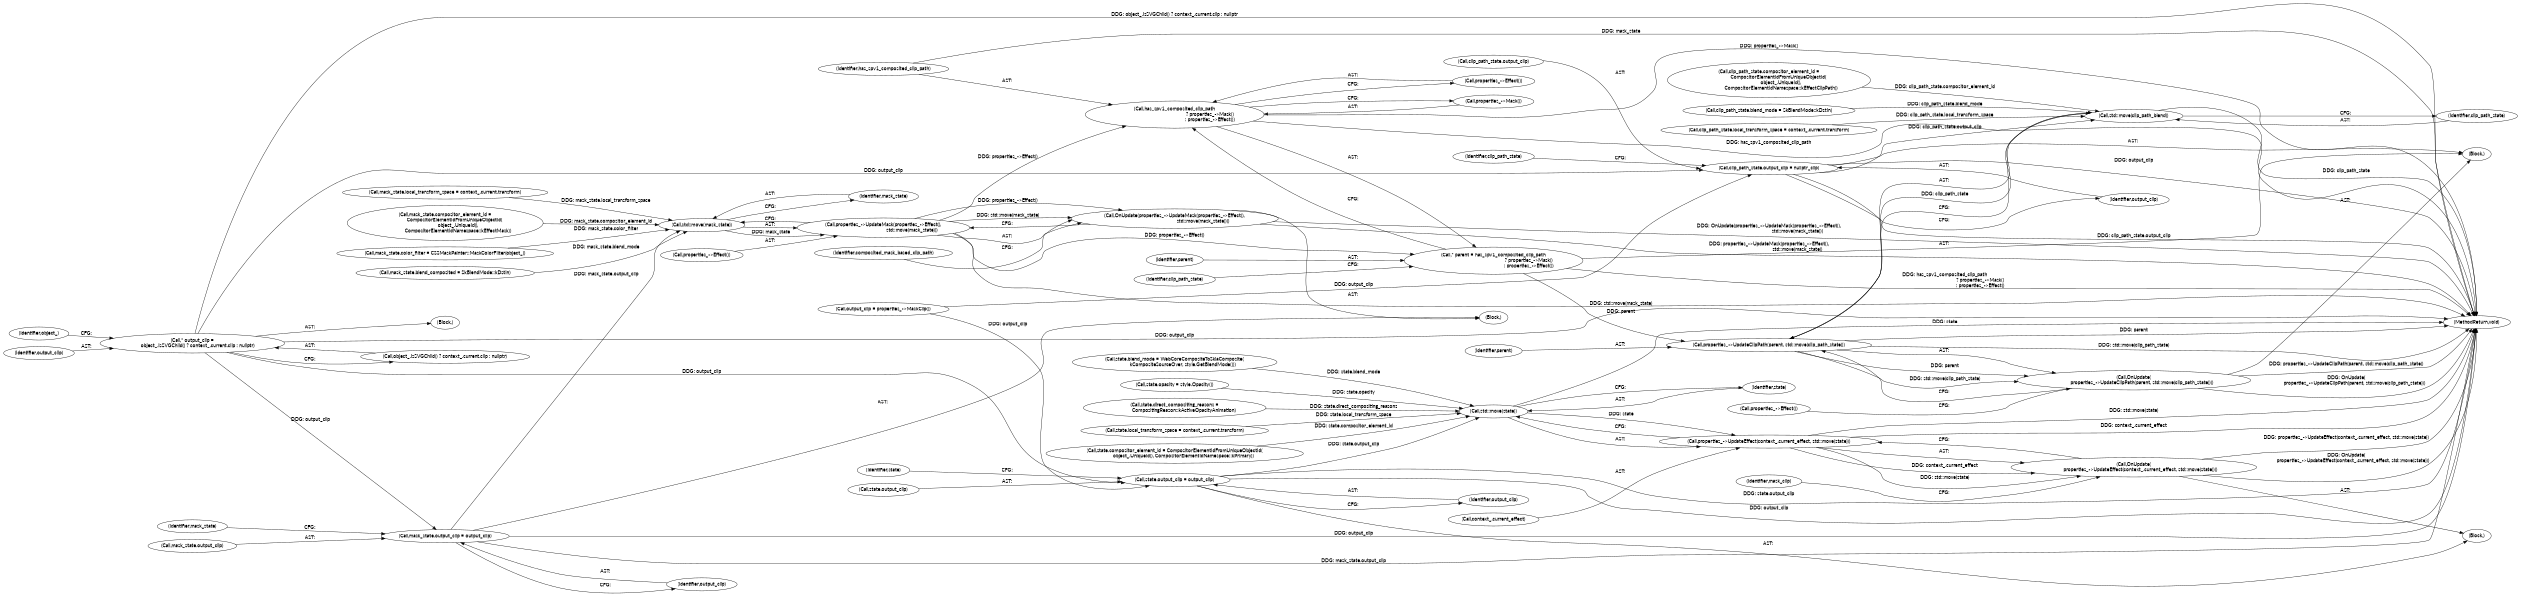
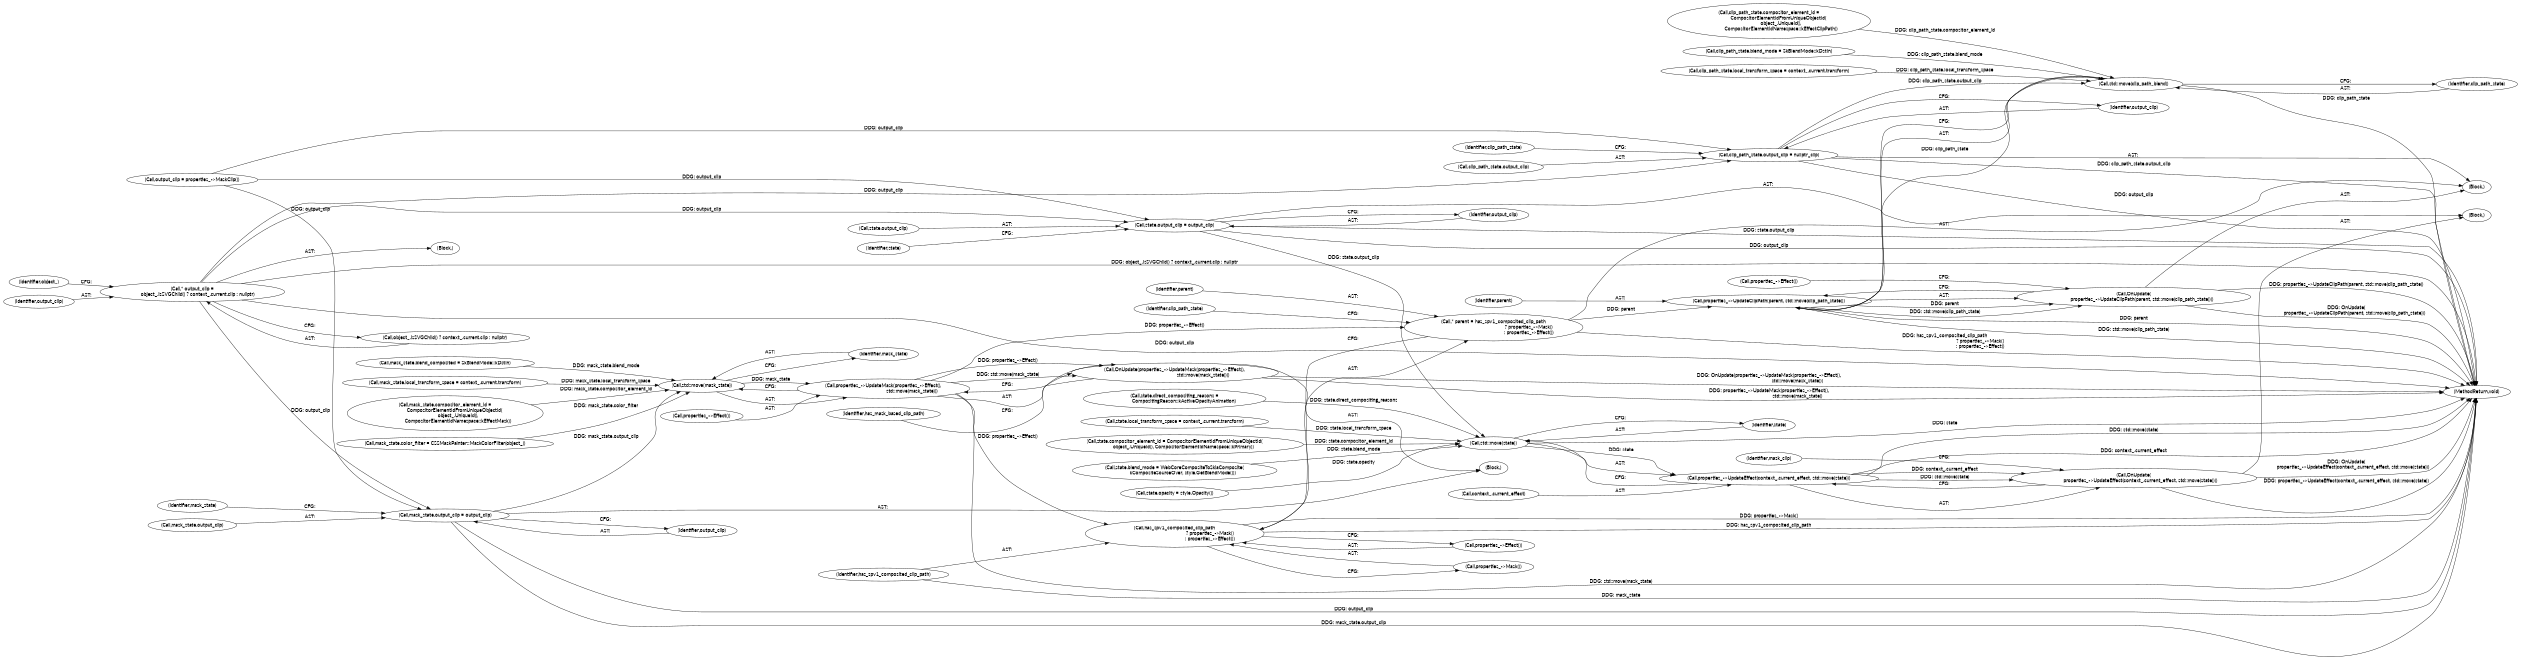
node "(Identifier,composited_mask_based_clip_path)": label "(Identifier,composited_mask_based_clip_path)" -> "(Identifier,has_mask_based_clip_path)"
edge "(Call,output_clip = properties_->MaskClip())" -> "(Call,mask_state.output_clip = output_clip)": added, label "DDG: output_clip"
